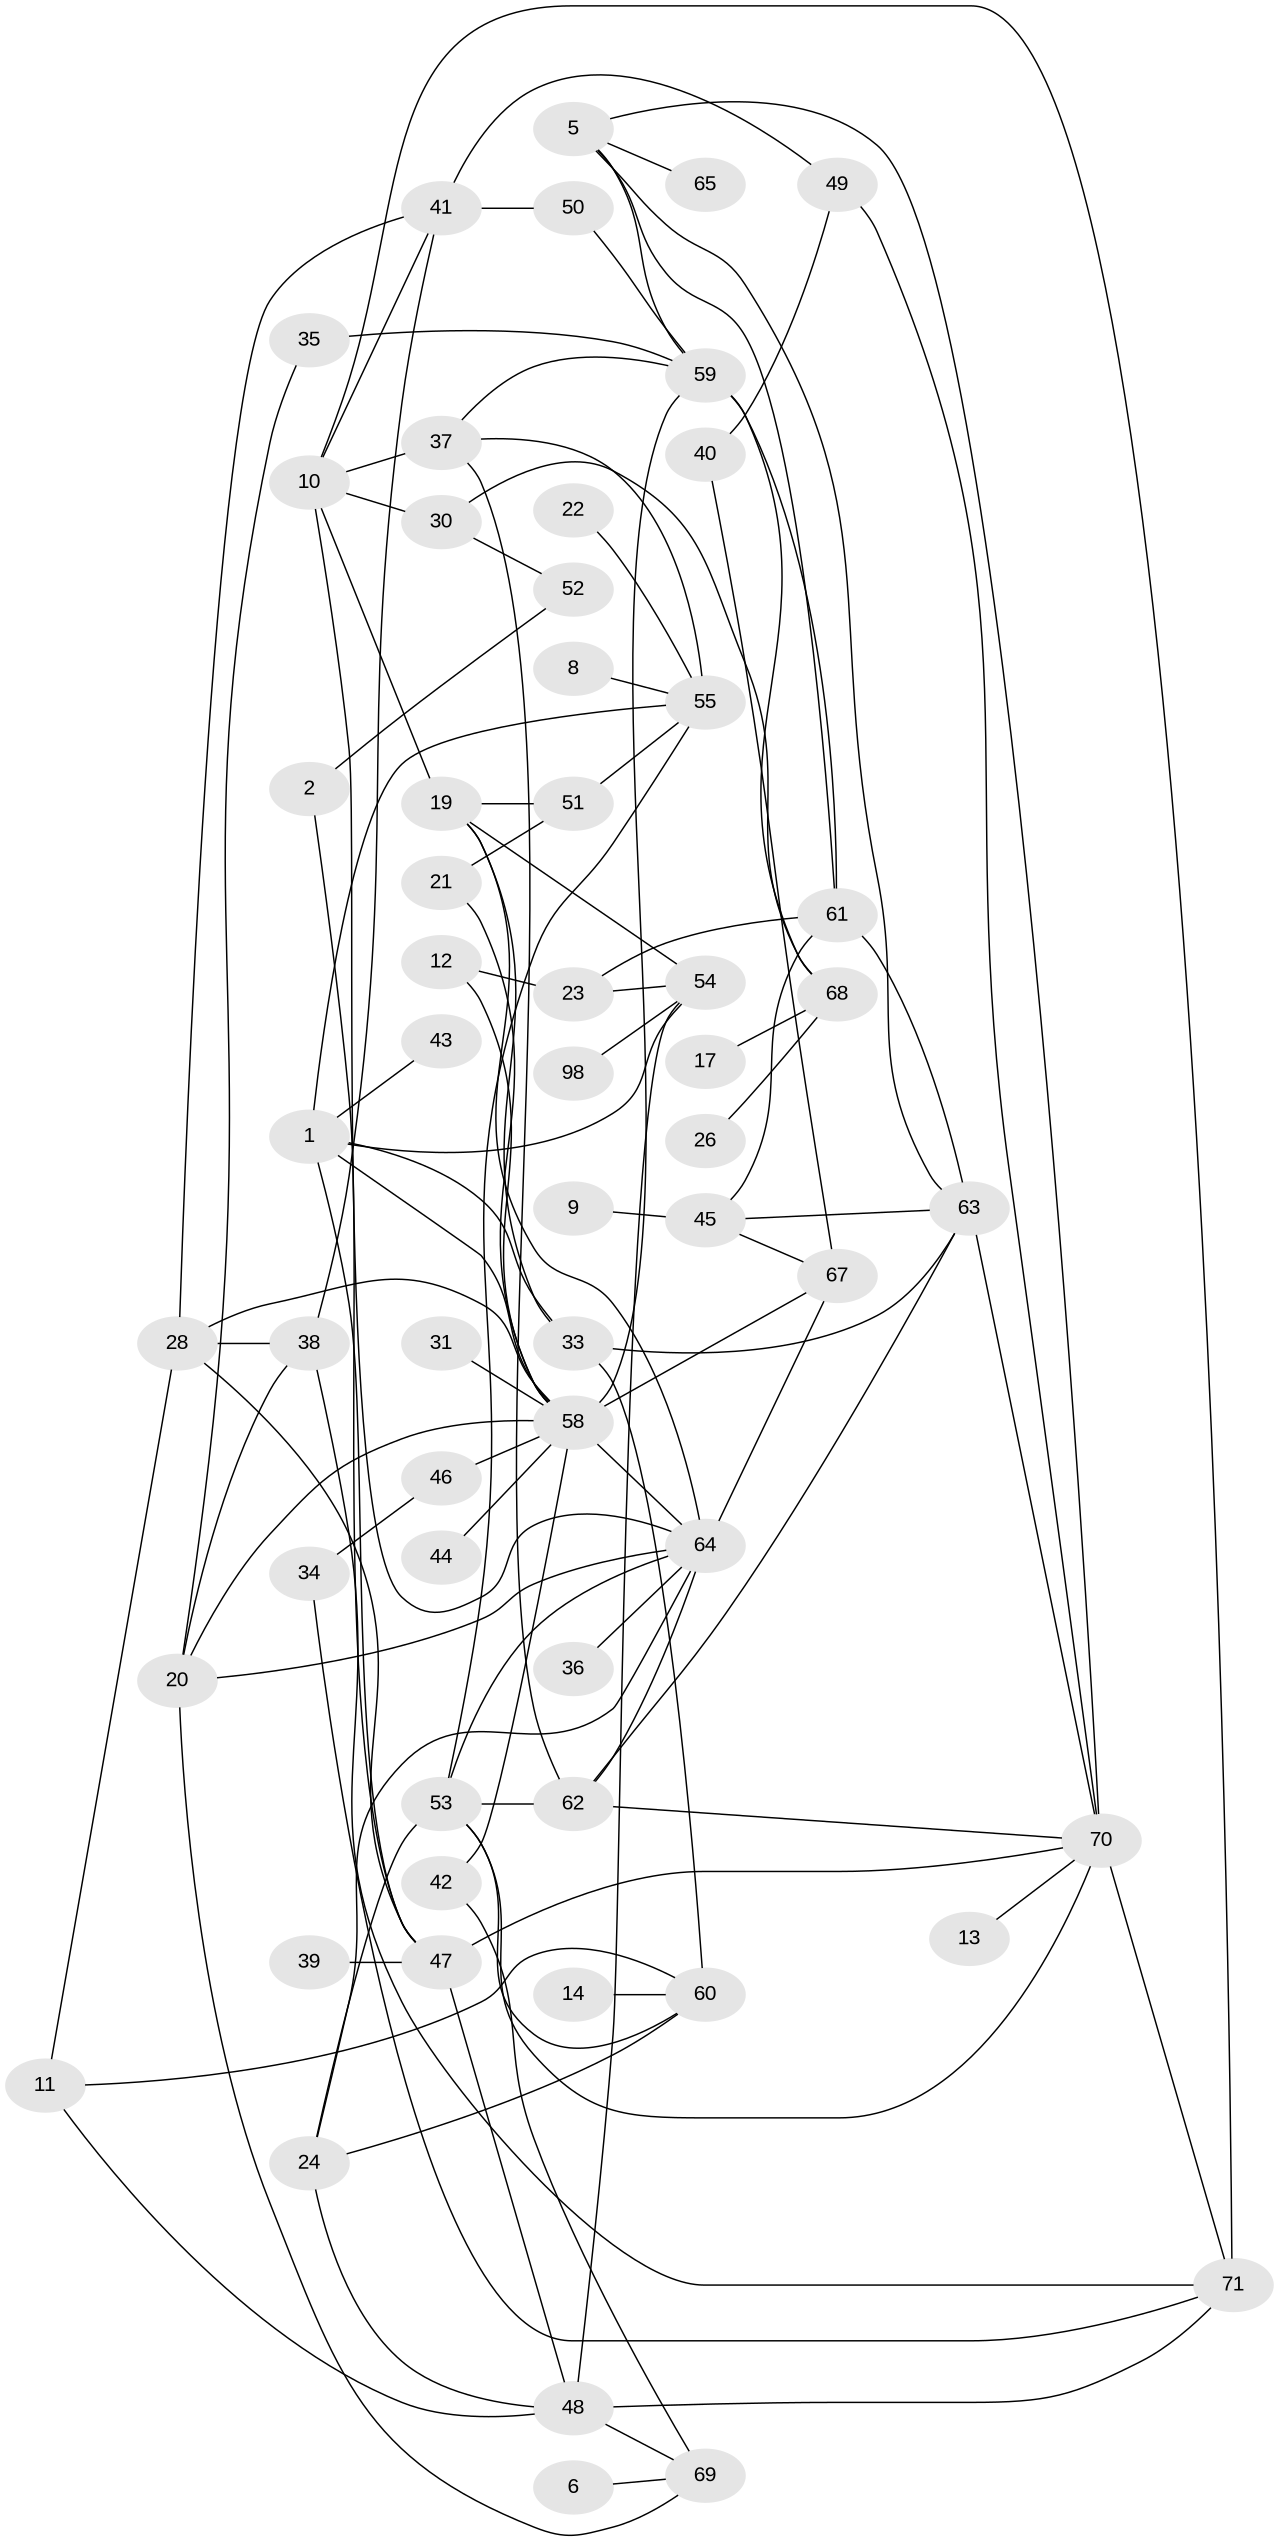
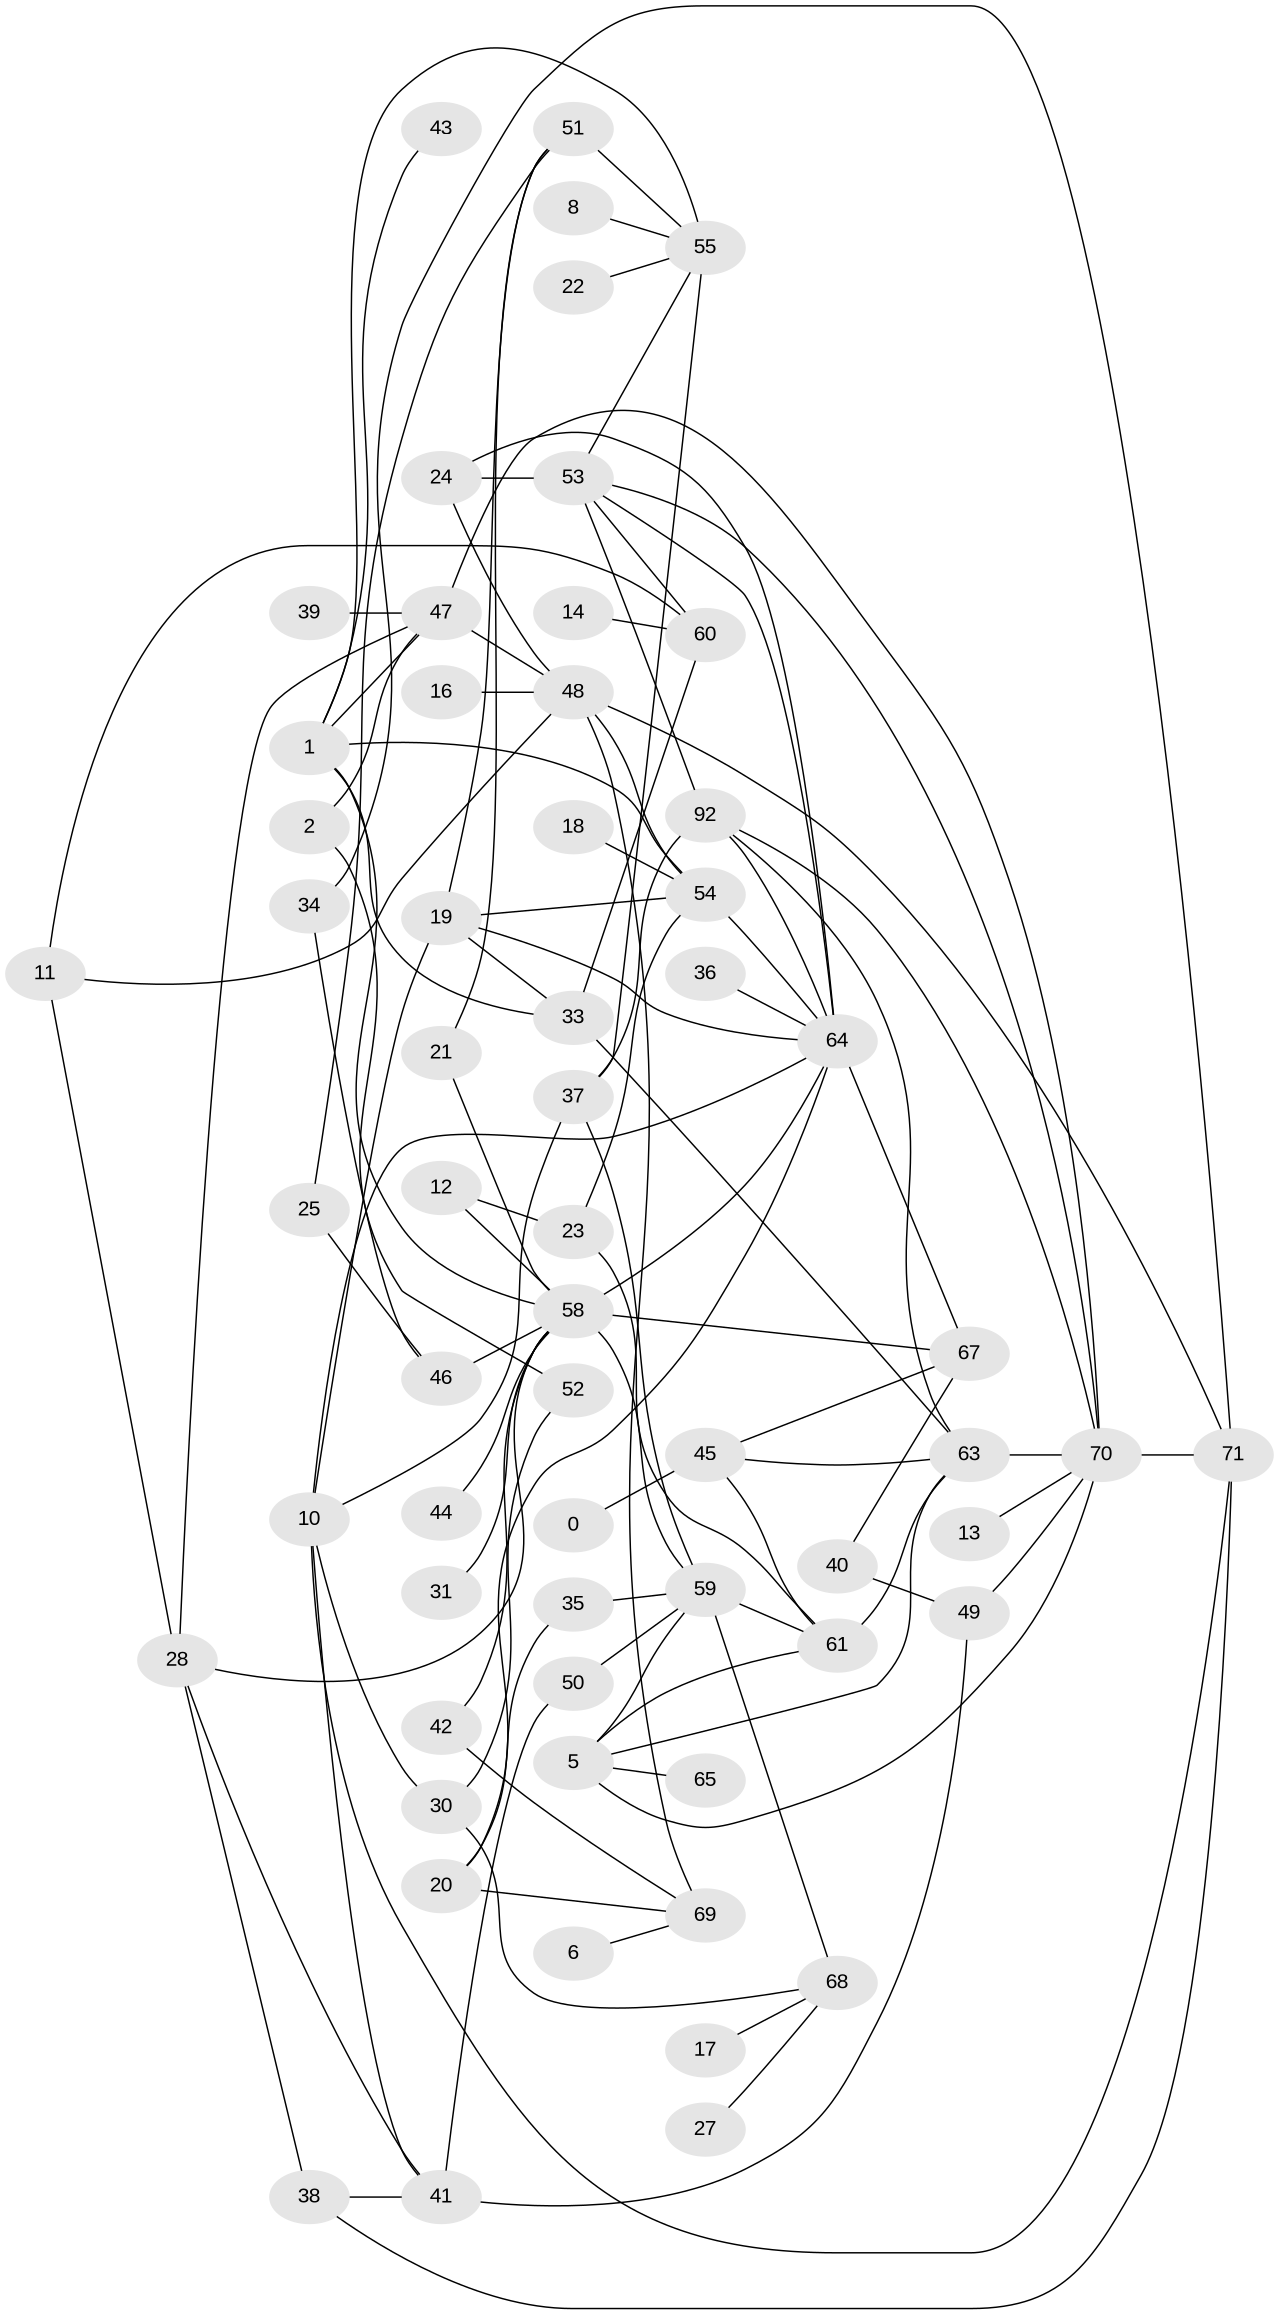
node "16": added
edge "54" -- "64": added
node "98": label "98" -> "18"
node "26": label "26" -> "27"
node "9": label "9" -> "0"
node "25": added
edge "58" -- "20": removed
edge "38" -- "20": removed
node "62": label "62" -> "92"
edge "60" -- "24": removed
